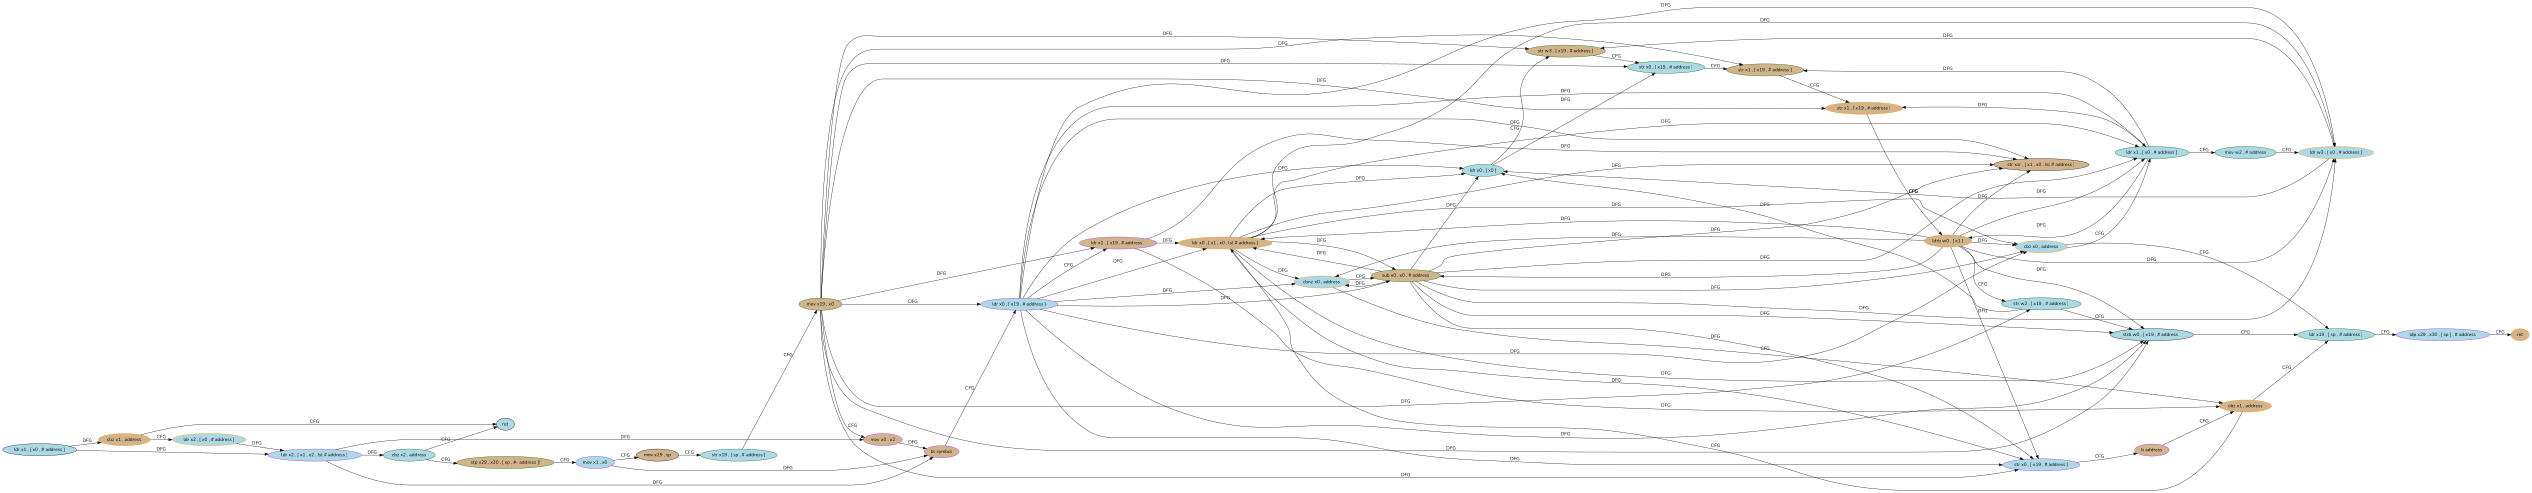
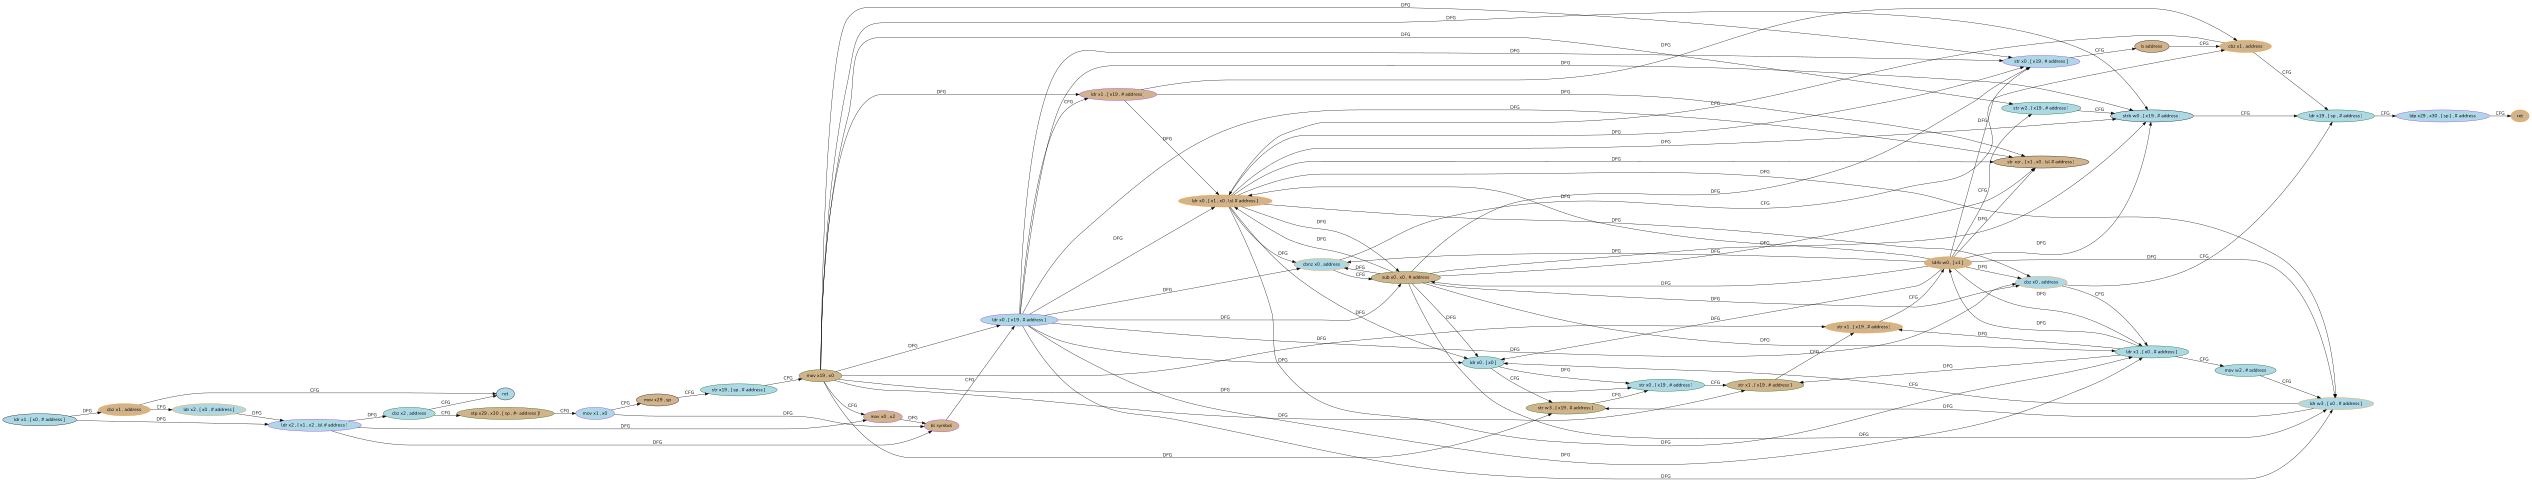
edge "str w2 , [ x19 , # address ]" -> "ldr x0 , [ x0 ]": now "ldrb w0 , [ x1 ]" -> "ldr x0 , [ x0 ]"
node "b address": color purple -> black
